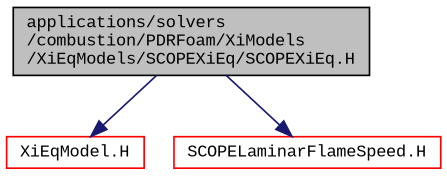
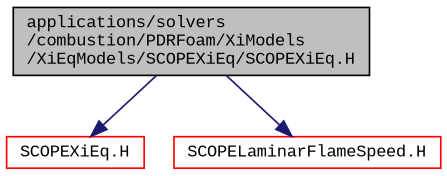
node "XiEqModel.H": label "XiEqModel.H" -> "SCOPEXiEq.H"
